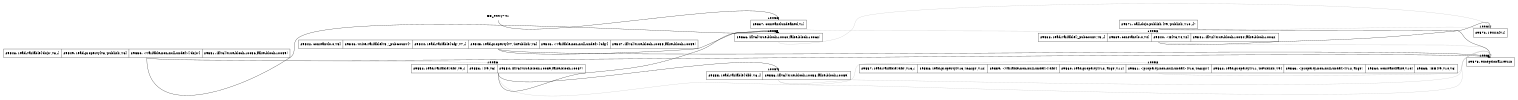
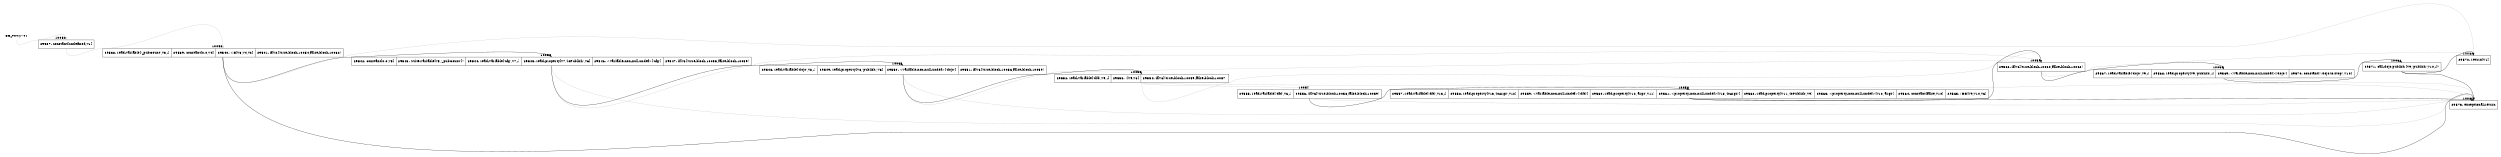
edge "BB_entry741" -> "29537: constant[undefined,v1]": color black -> gray
edge "29548: read-variable['dojo',v8,-]" -> "29566: if[v6](true-block:10060,false-block:10062)": color black -> gray
edge "29571: call-dojo.publish [v9,'publish',v10,-]*" -> "29572: return[v1]": color gray -> black
edge "29538: read-variable['_pubCount',v3,-]" -> "29572: return[v1]": color black -> gray
edge "29538: read-variable['_pubCount',v3,-]" -> "29573: exceptional-return": color gray -> black
edge "29542: constant[0.0,v5]" -> "29566: if[v6](true-block:10060,false-block:10062)": color black -> gray
edge "29542: constant[0.0,v5]" -> "29573: exceptional-return": color black -> gray
edge "29538: read-variable['_pubCount',v3,-]" -> "29542: constant[0.0,v5]": added
edge "29548: read-variable['dojo',v8,-]" -> "29573: exceptional-return": color black -> gray
edge "29548: read-variable['dojo',v8,-]" -> "29552: read-variable['dfd',v9,-]": color gray -> black
edge "29555: read-variable['dfd',v6,-]" -> "29557: read-variable['dfd',v13,-]": color gray -> black
edge "29552: read-variable['dfd',v9,-]" -> "29566: if[v6](true-block:10060,false-block:10062)": color black -> gray
edge "29542: constant[0.0,v5]" -> "29548: read-variable['dojo',v8,-]": added
edge "29552: read-variable['dfd',v9,-]" -> "29555: read-variable['dfd',v6,-]": color black -> gray
node "29567: read-variable['dojo',v9,-]": added
edge "29557: read-variable['dfd',v13,-]" -> "29573: exceptional-return": color gray -> black
edge "29557: read-variable['dfd',v13,-]" -> "29566: if[v6](true-block:10060,false-block:10062)": added
